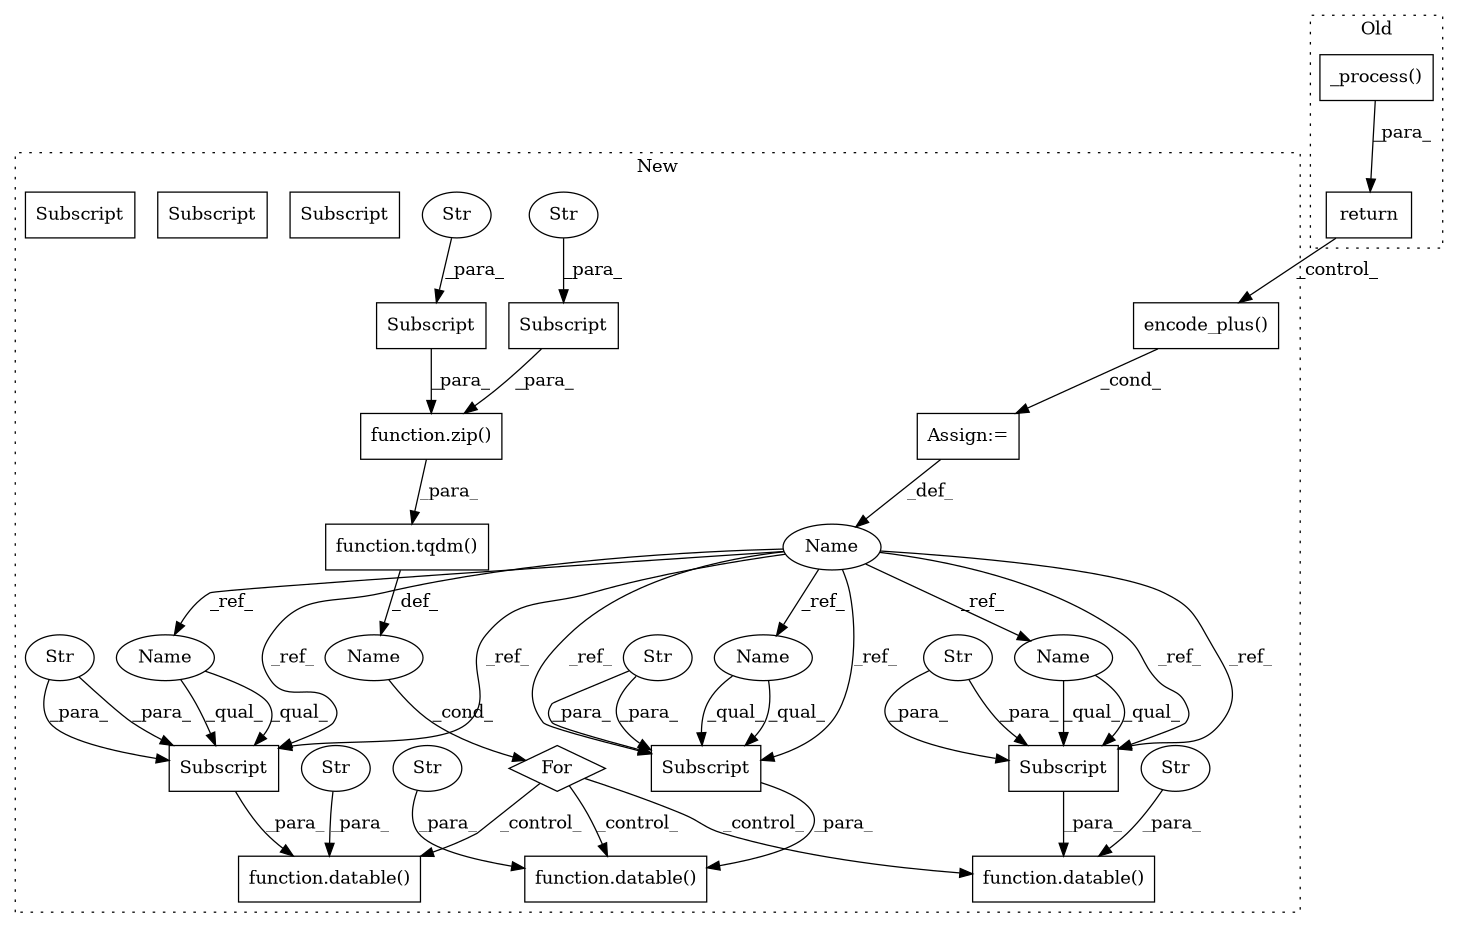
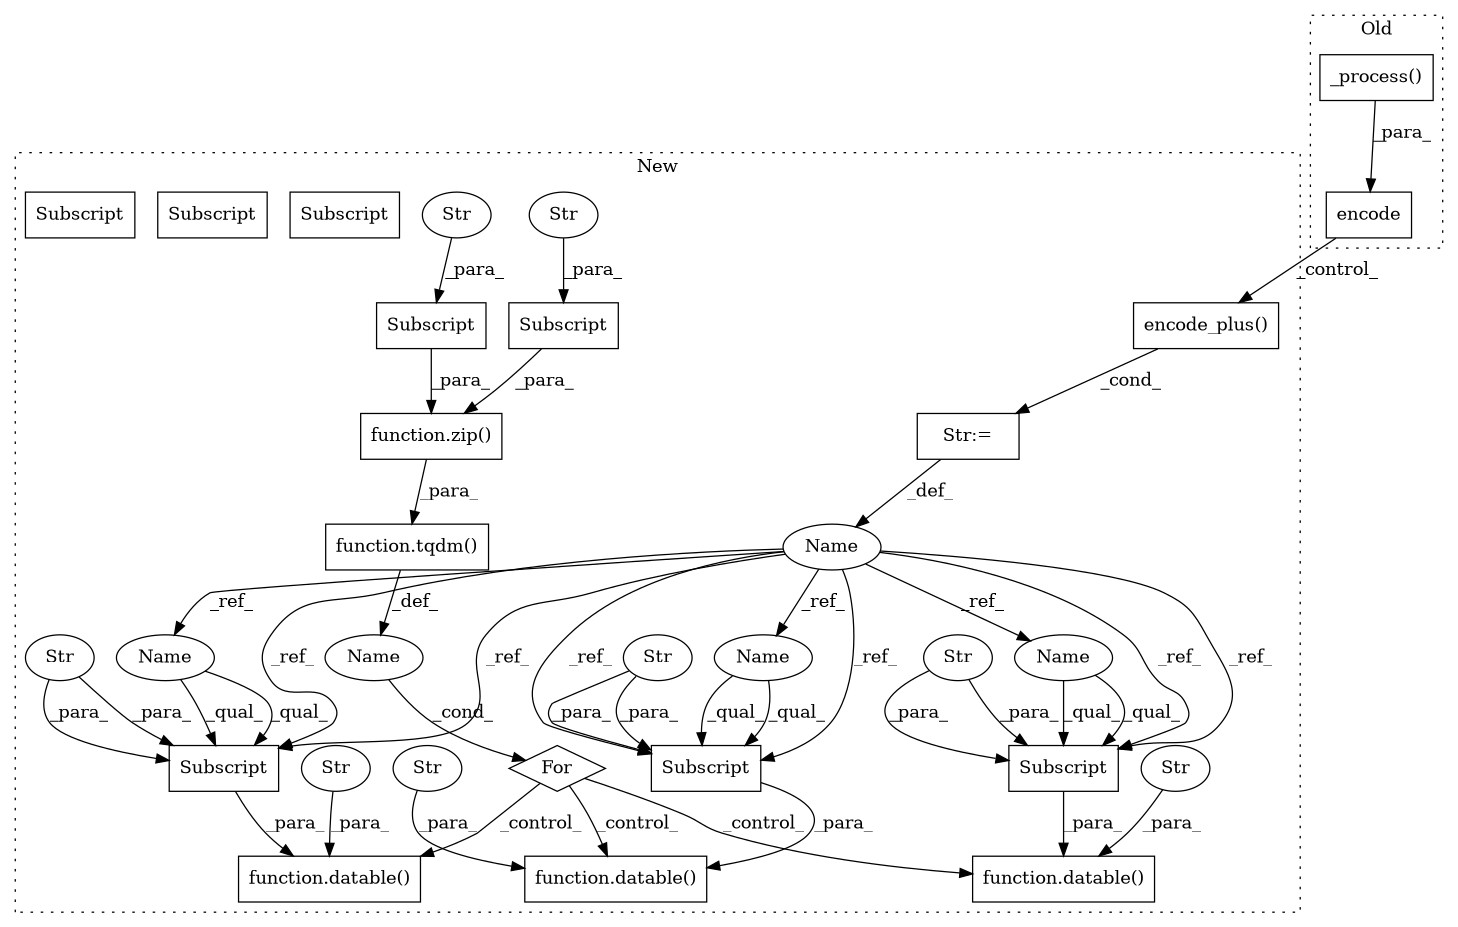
node "return": label "return" -> "encode"
node "Assign:=": label "Assign:=" -> "Str:="
